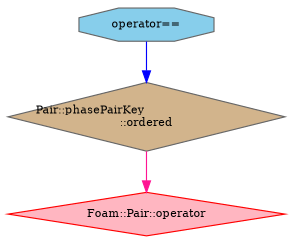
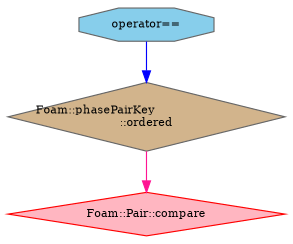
node "Pair::phasePairKey ::ordered": label "Pair::phasePairKey ::ordered" -> "Foam::phasePairKey ::ordered"
node "Foam::Pair::operator": label "Foam::Pair::operator" -> "Foam::Pair::compare"
